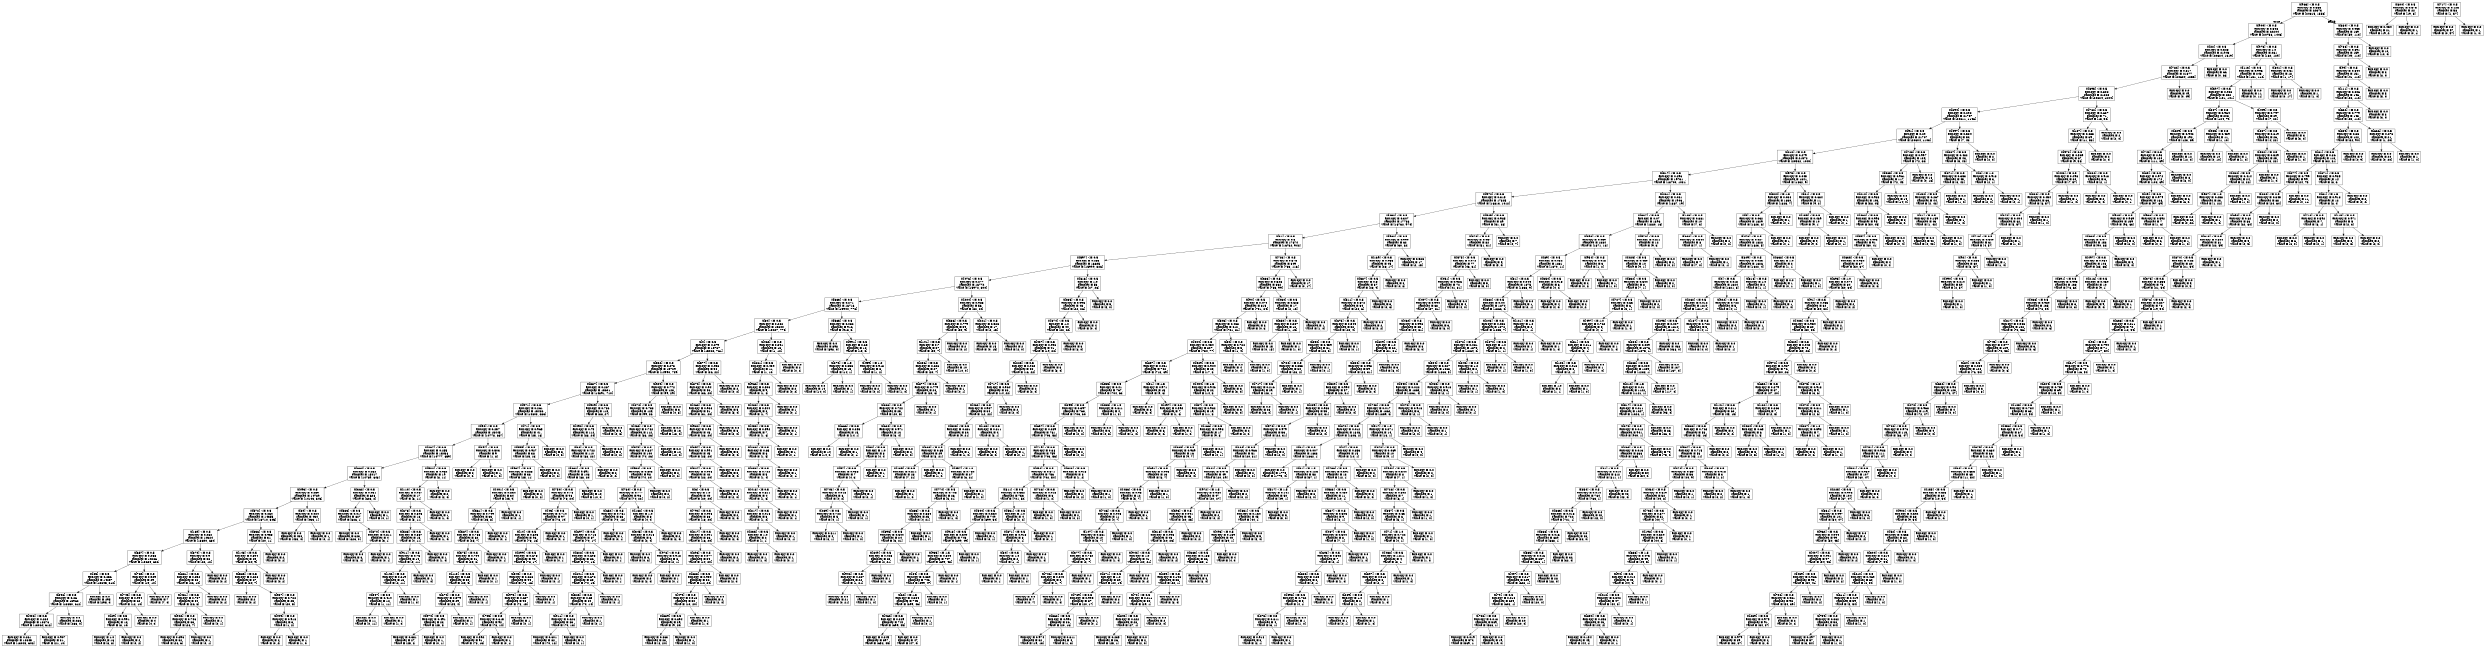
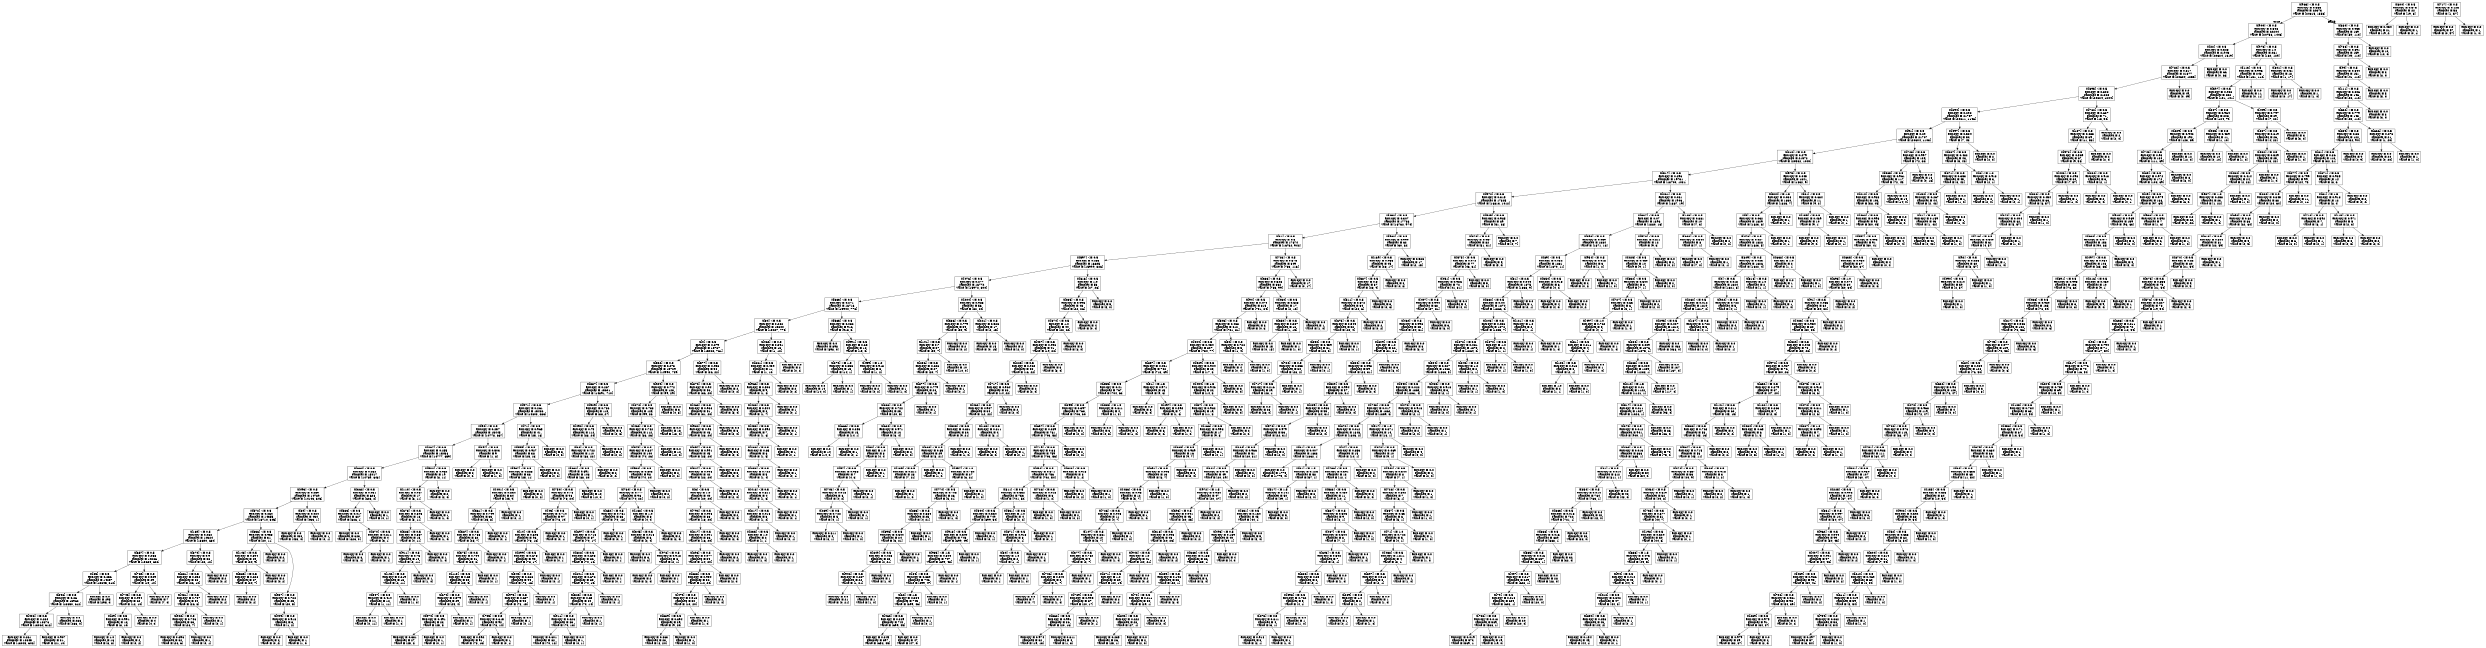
edge "X[583] <= 0.5 entropy = 0.439 samples = 11 value = [10, 1]" -> "X[667] <= 0.5 entropy = 0.503 samples = 9 value = [8, 1]": added
edge "X[585] <= 0.5 entropy = 0.826 samples = 27 value = [20, 7]" -> "X[937] <= 0.5 entropy = 0.722 samples = 25 value = [20, 5]": now "X[336] <= 0.5 entropy = 0.938 samples = 31 value = [20, 11]" -> "X[937] <= 0.5 entropy = 0.722 samples = 25 value = [20, 5]"
